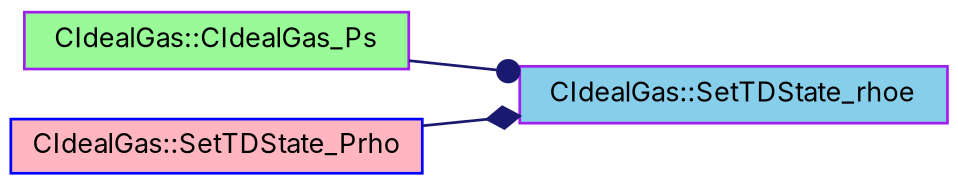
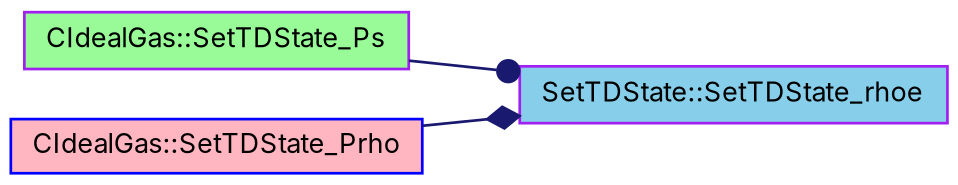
node "CIdealGas::CIdealGas_Ps": label "CIdealGas::CIdealGas_Ps" -> "CIdealGas::SetTDState_Ps"
node "CIdealGas::SetTDState_rhoe": label "CIdealGas::SetTDState_rhoe" -> "SetTDState::SetTDState_rhoe"
